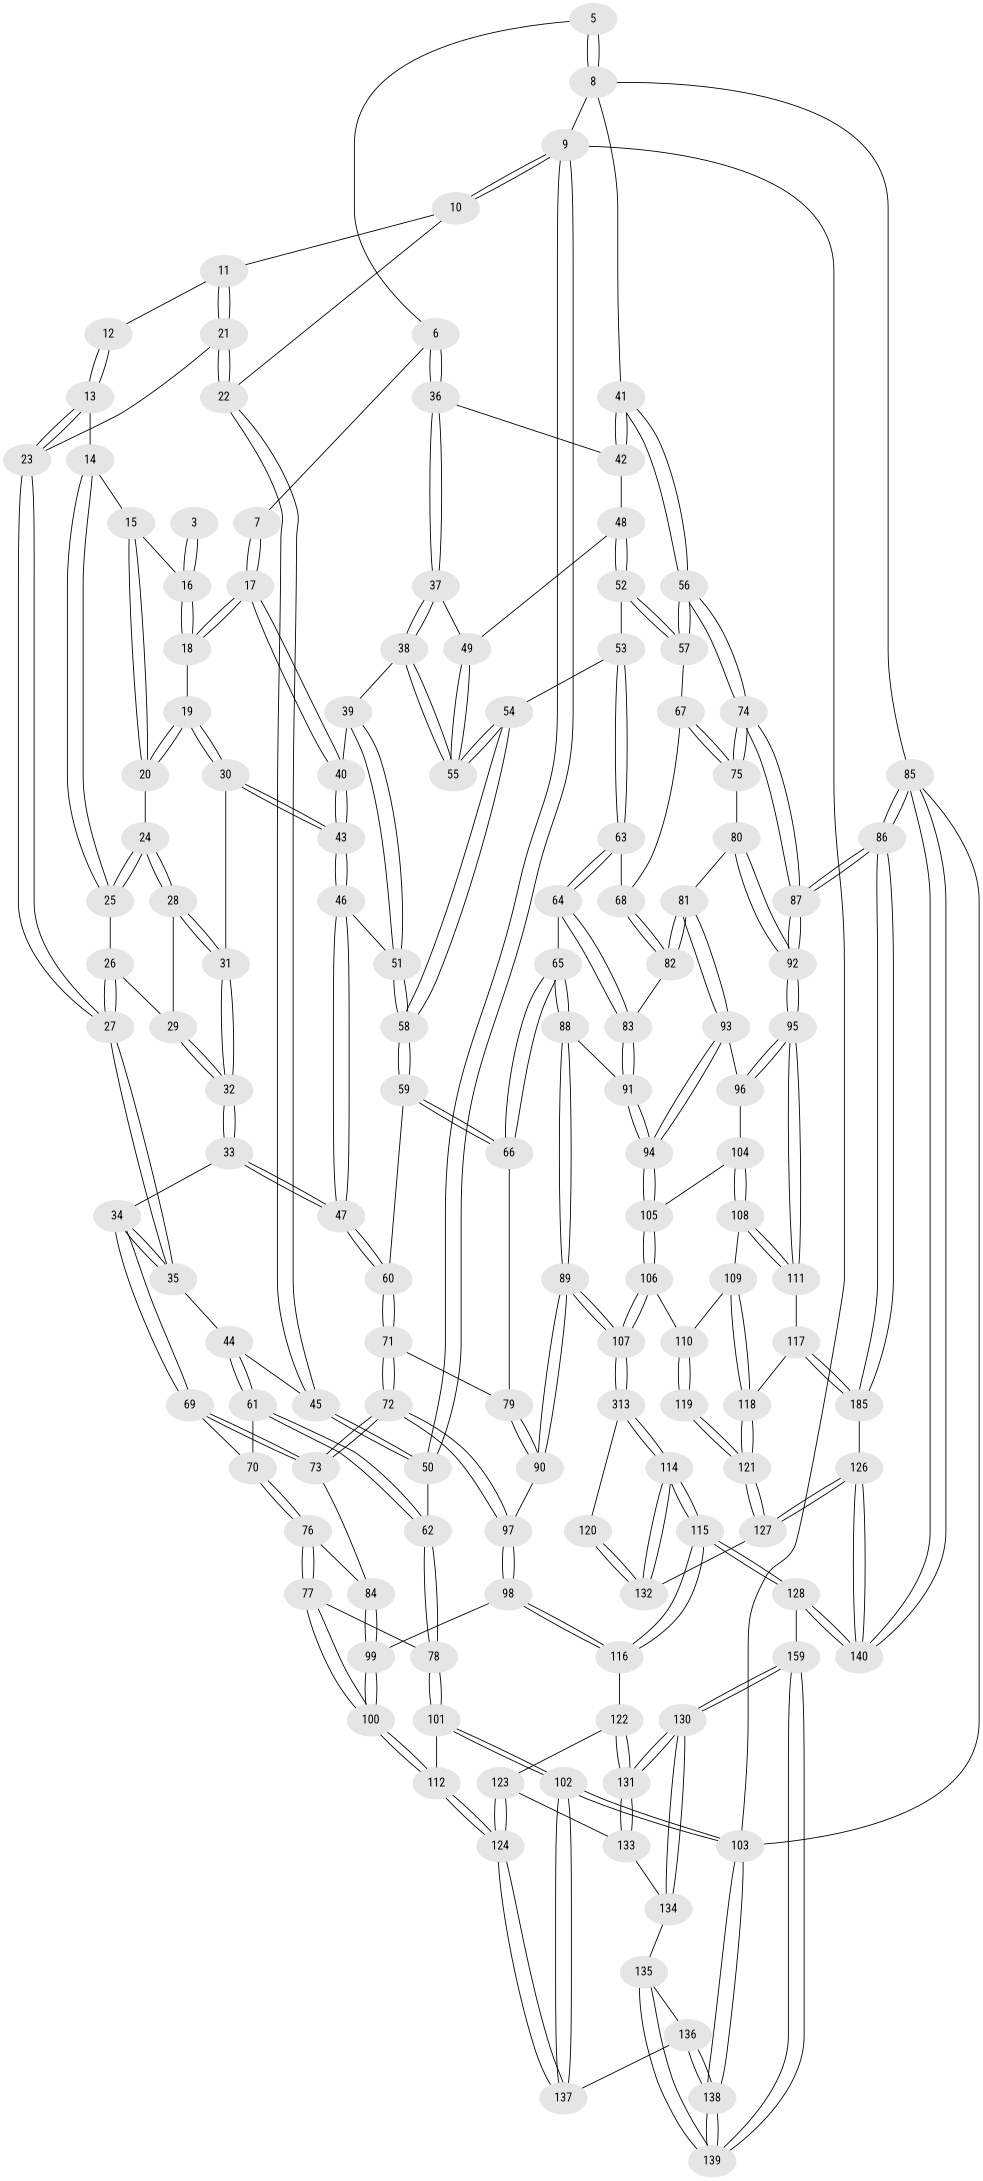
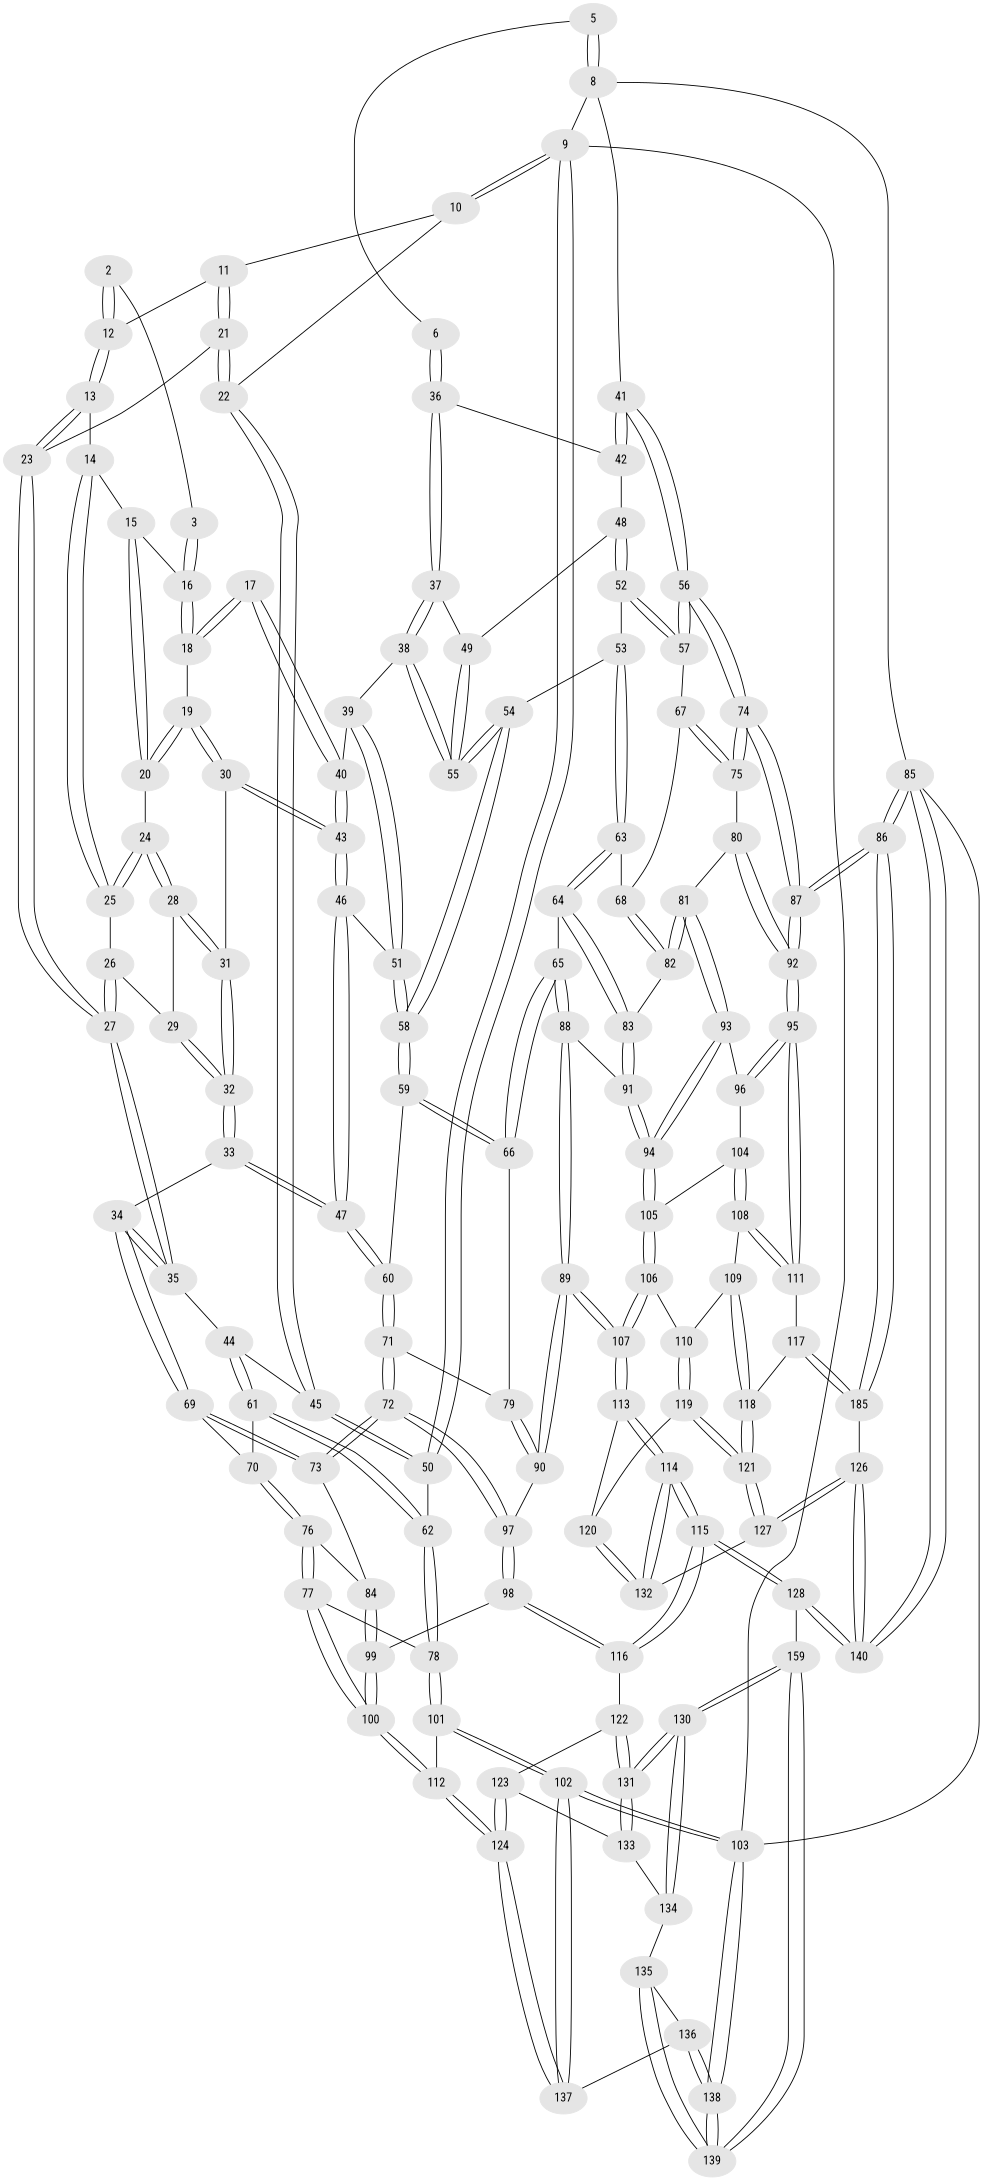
node "2": added
node "7": removed
node "313": label "313" -> "113"
edge "119" -- "120": added
